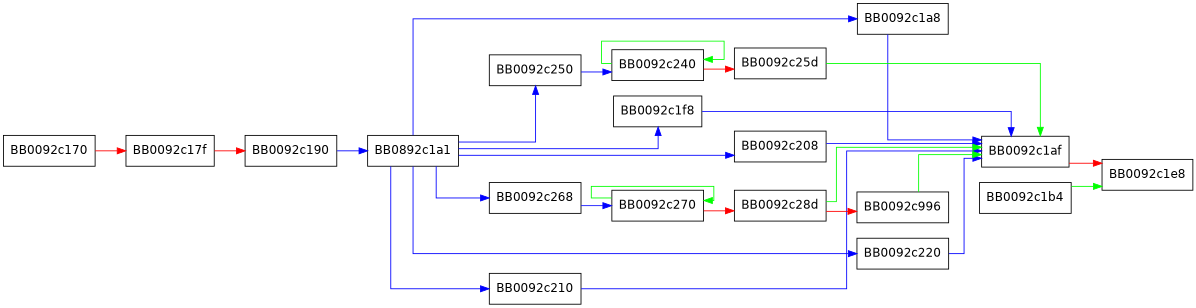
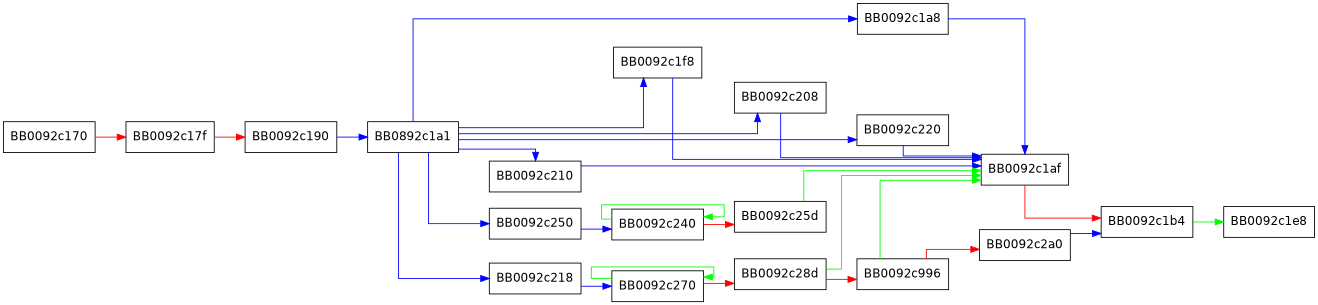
edge "BB0092c1af" -> "BB0092c1e8": now "BB0092c1af" -> "BB0092c1b4"
node "BB0092c268": label "BB0092c268" -> "BB0092c218"
node "BB0092c2a0": added
